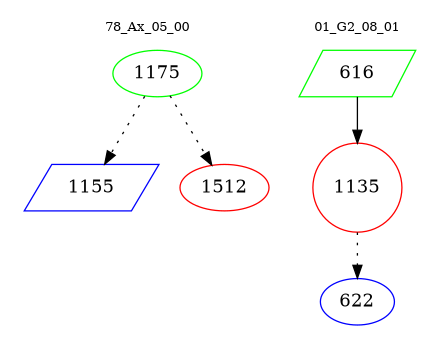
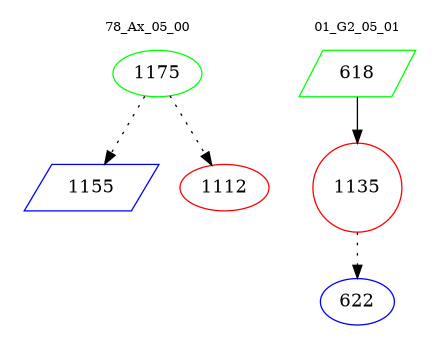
cluster "01_G2_08_01": label "01_G2_08_01" -> "01_G2_05_01"
node "616": label "616" -> "618"
node "1512": label "1512" -> "1112"
